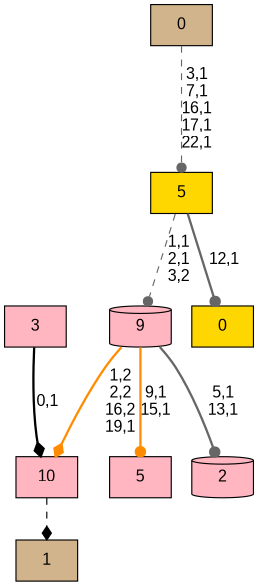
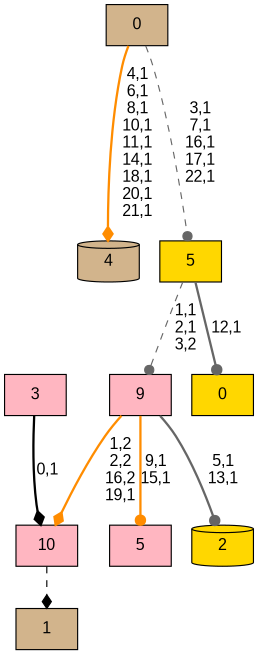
node "4": added
node "9": shape cylinder -> box
node "2": fillcolor lightpink -> gold
